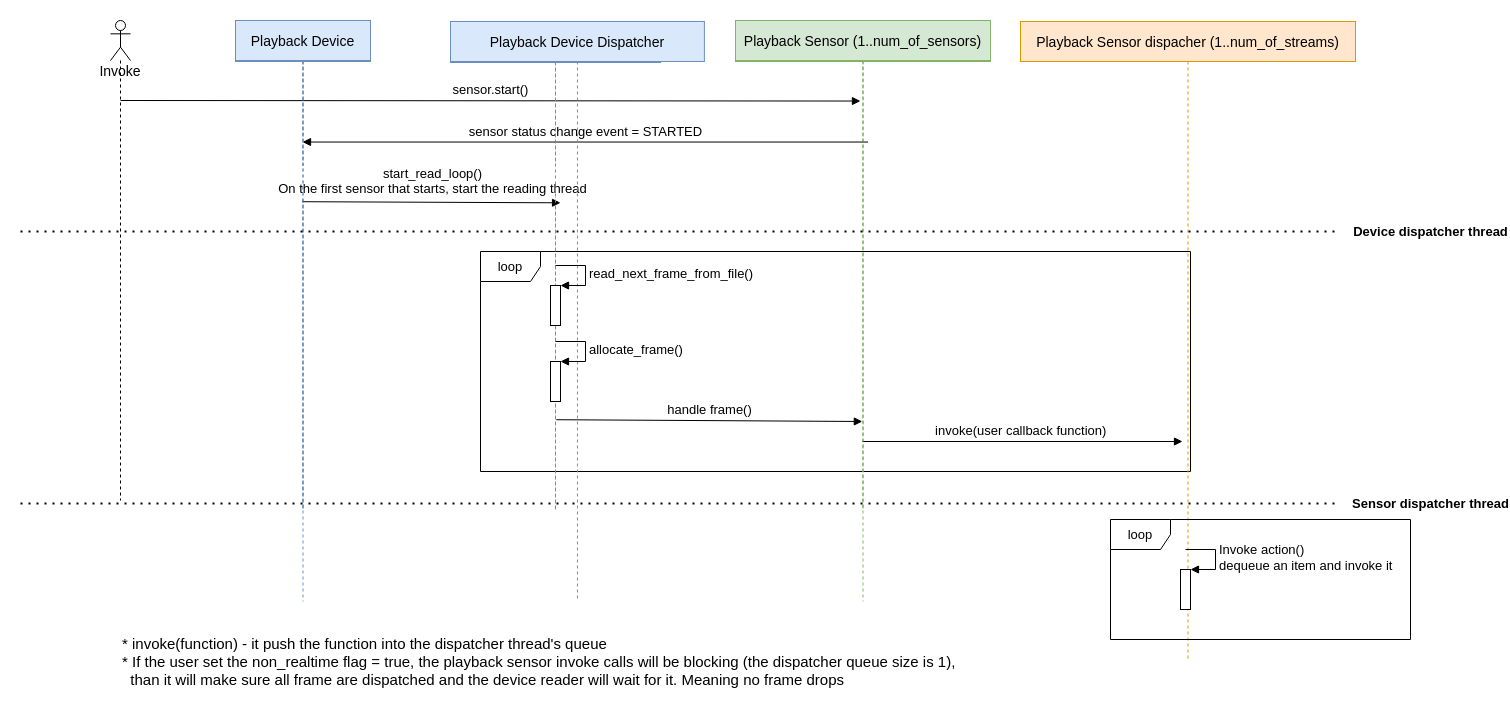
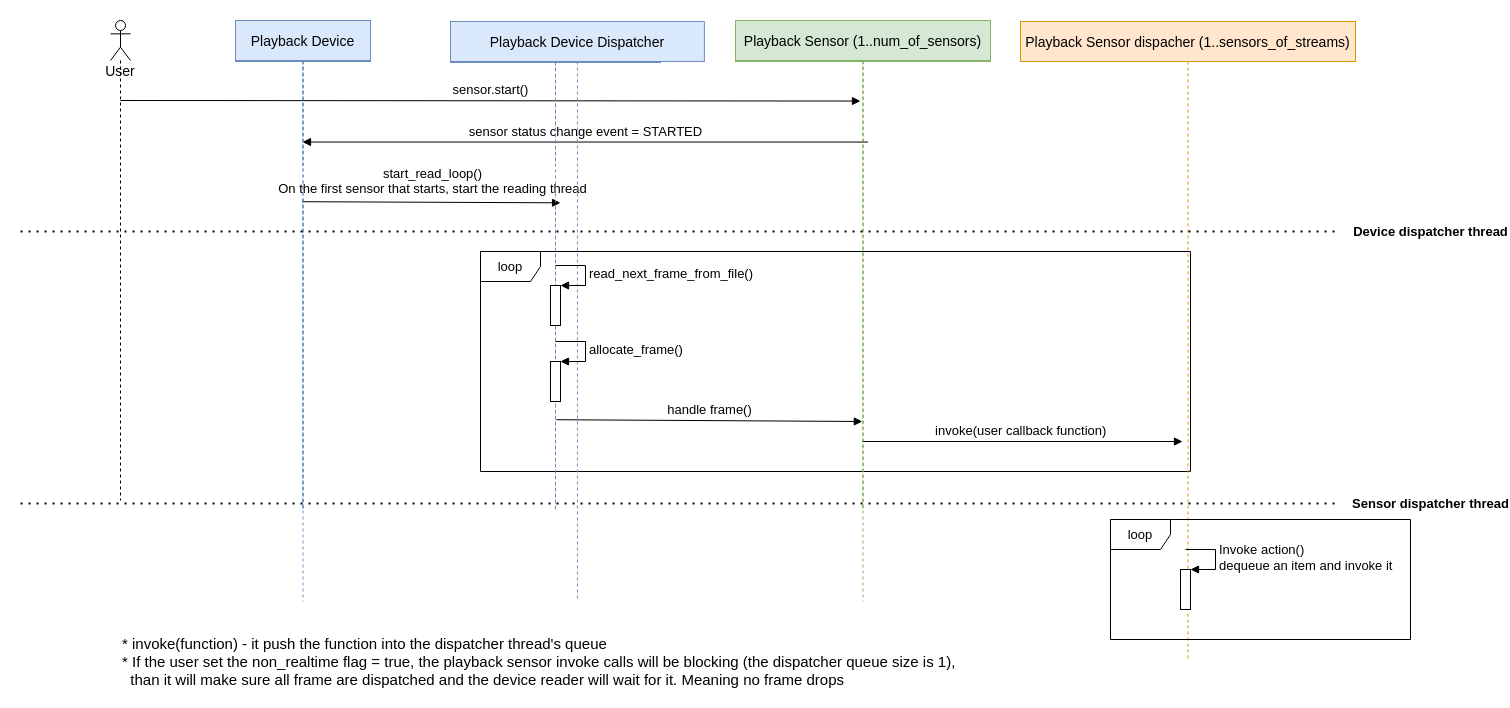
node "Playback Sensor dispacher (1..num_of_streams)": label "Playback Sensor dispacher (1..num_of_streams)" -> "Playback Sensor dispacher (1..sensors_of_streams)"
node "Invoke": label "Invoke" -> "User"
